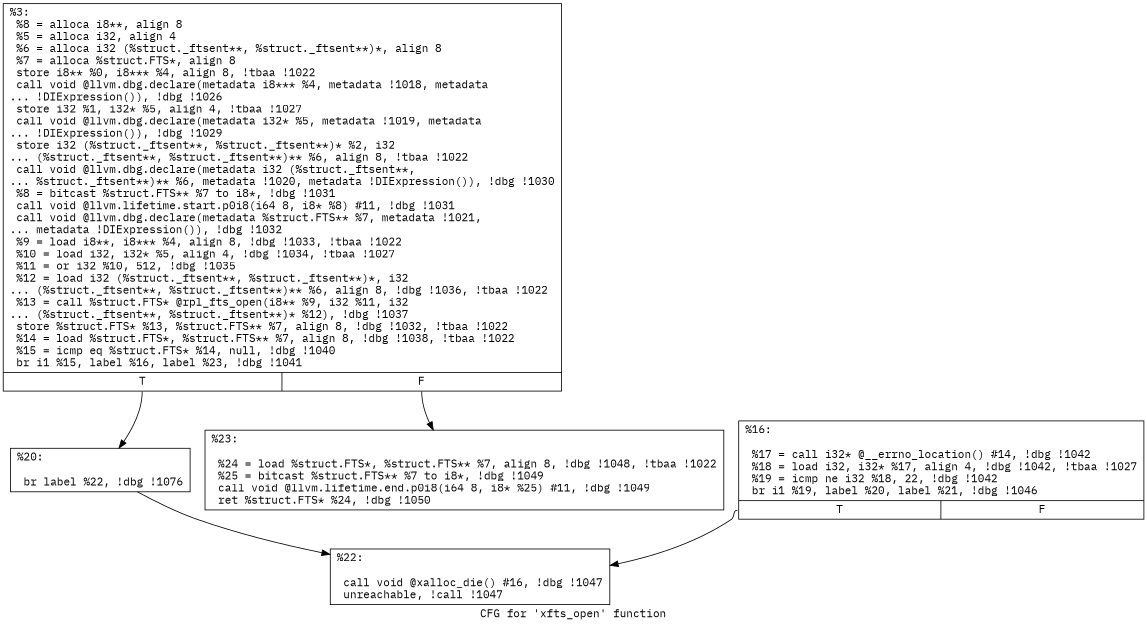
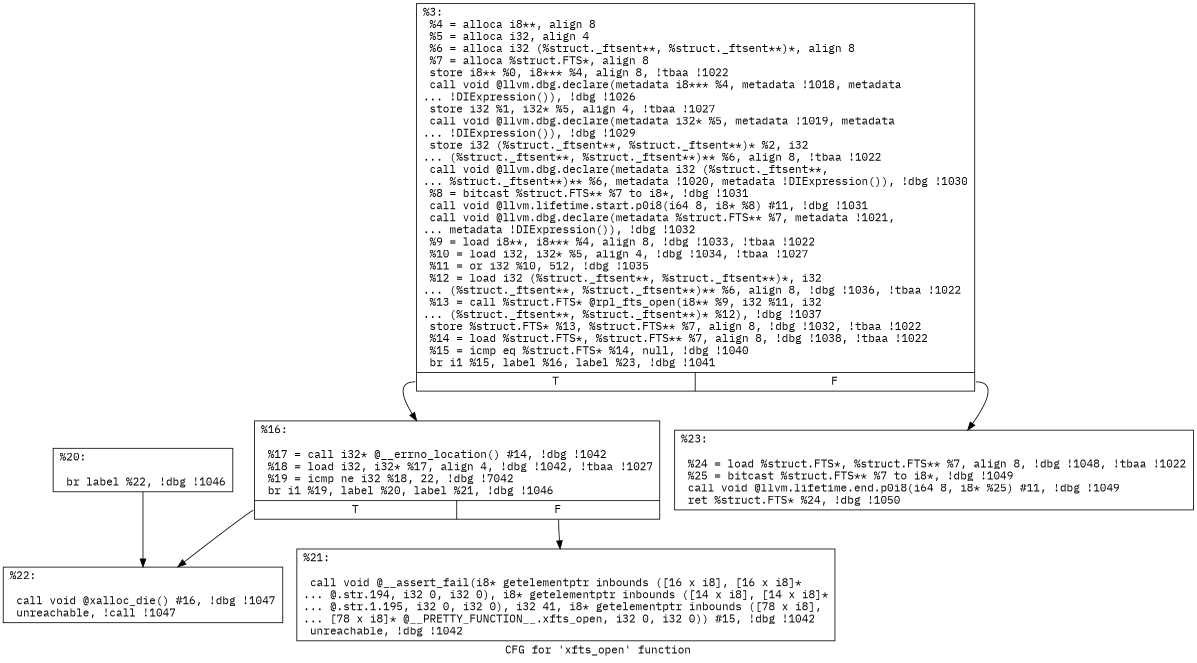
node "%3:": text "%8 = alloca i8**, align 8" -> "%4 = alloca i8**, align 8"
edge "%3:" -> "%20:": now "%3:" -> "%16:"
node "%16:": text "%19 = icmp ne i32 %18, 22, !dbg !1042" -> "%19 = icmp ne i32 %18, 22, !dbg !7042"
node "%20:": text "br label %22, !dbg !1076" -> "br label %22, !dbg !1046"
node "%21:": added
